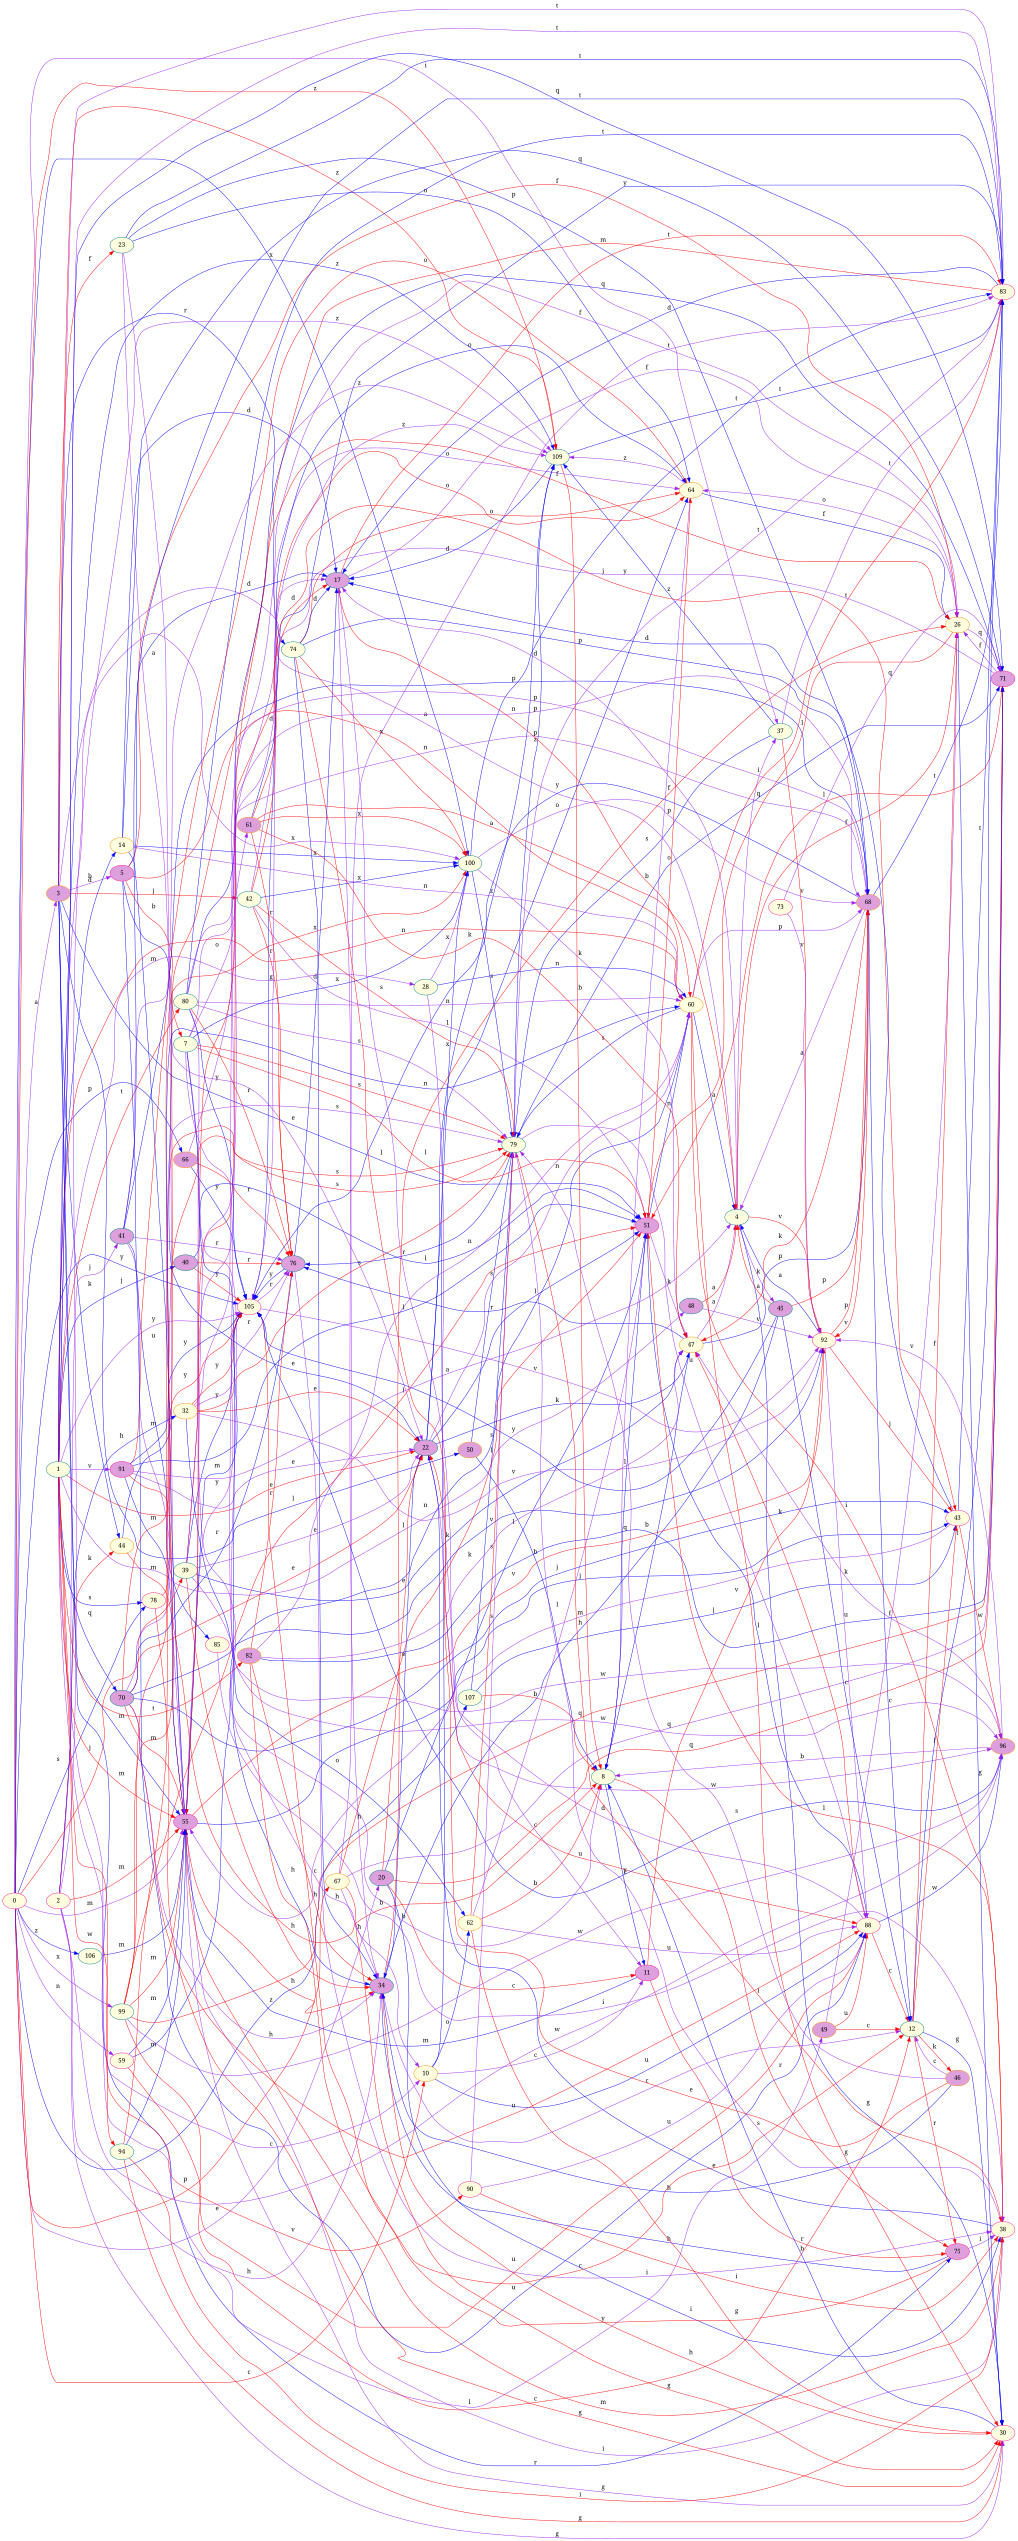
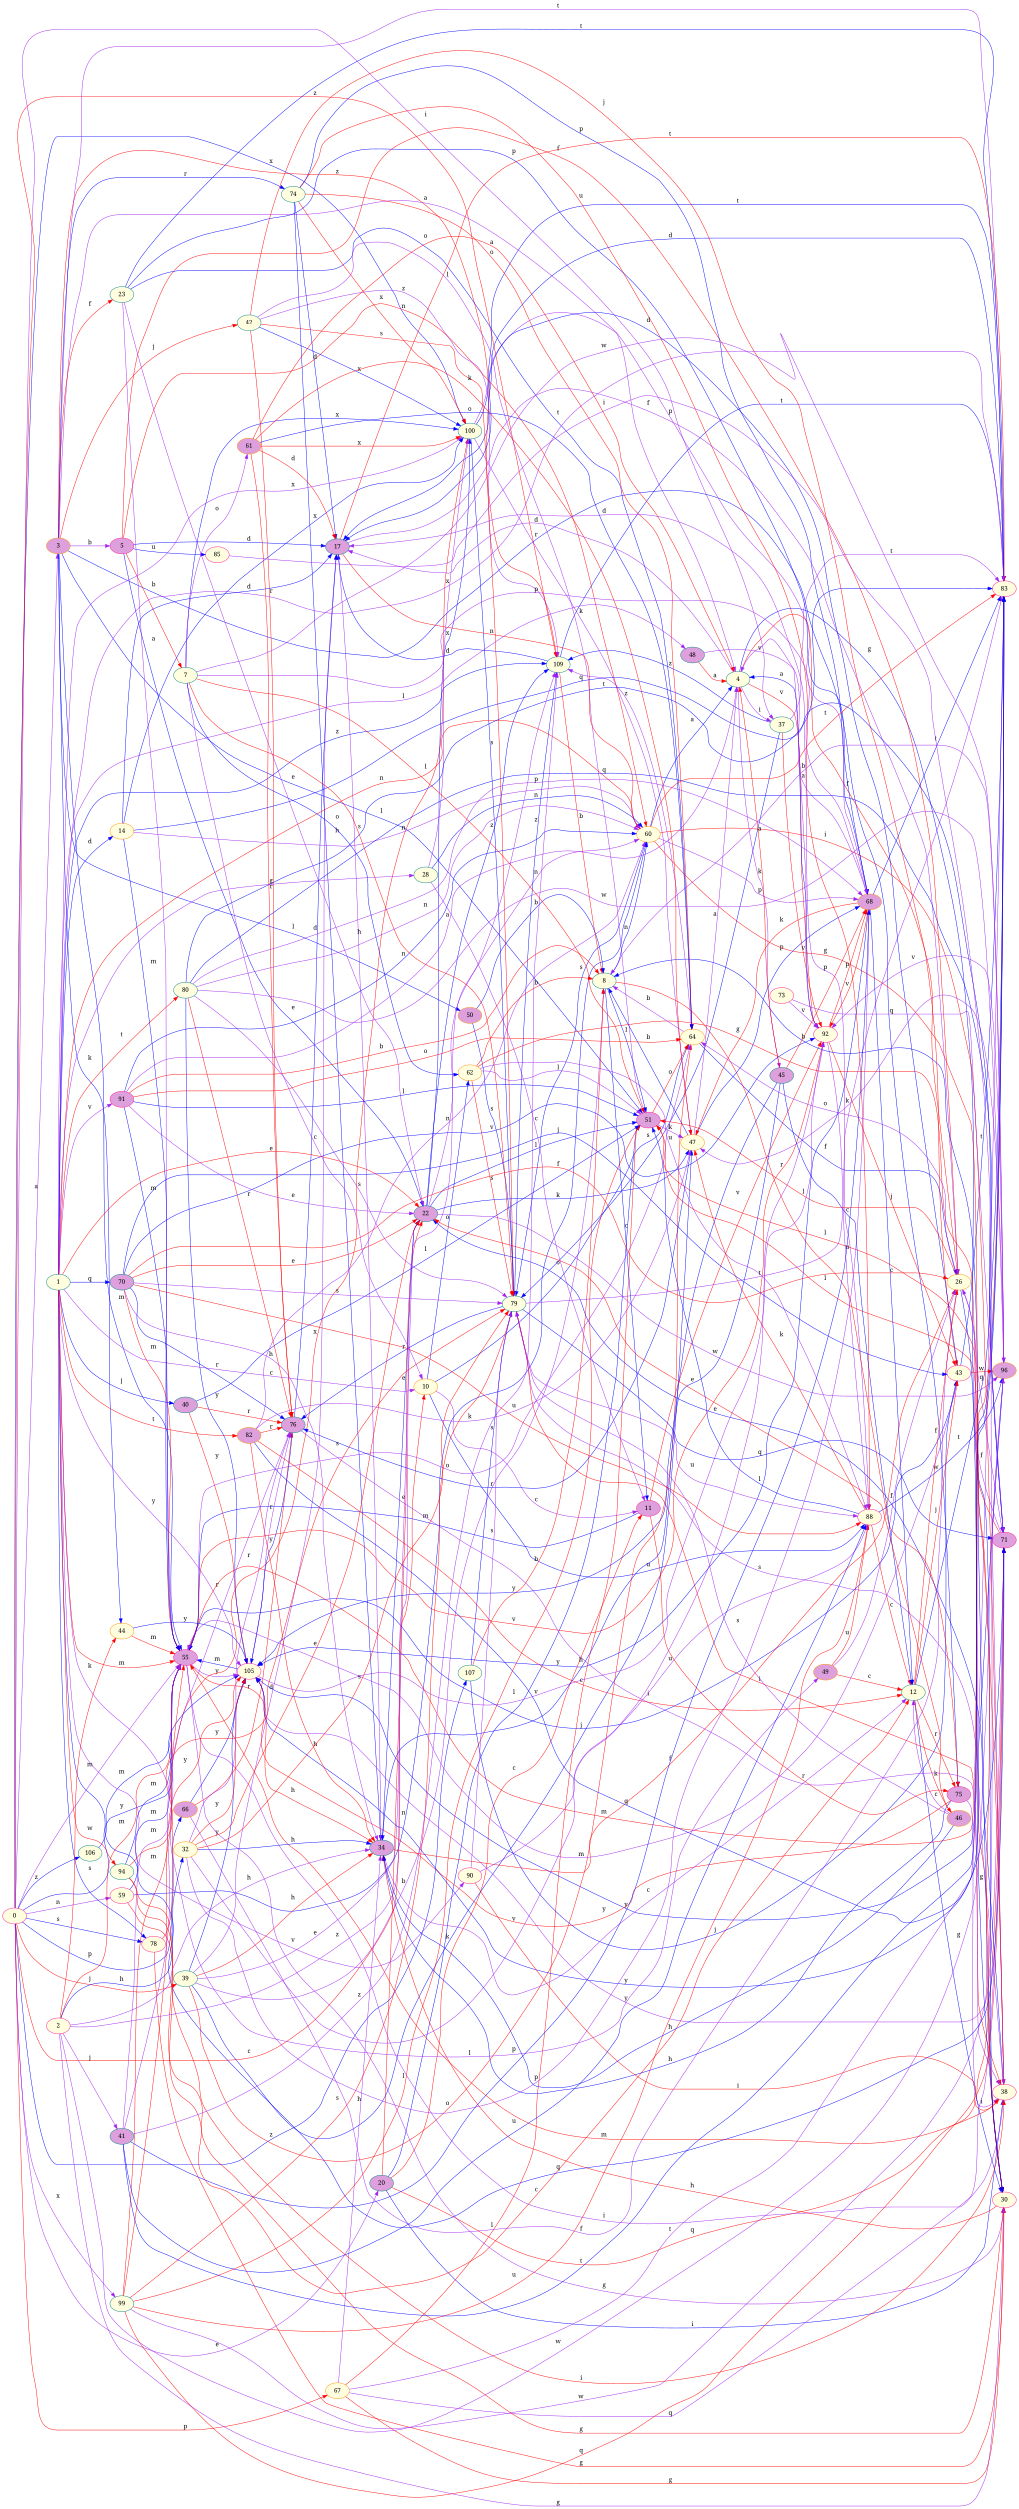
edge "51" -> "60": now "8" -> "60"
edge "1" -> "90": color red -> purple
